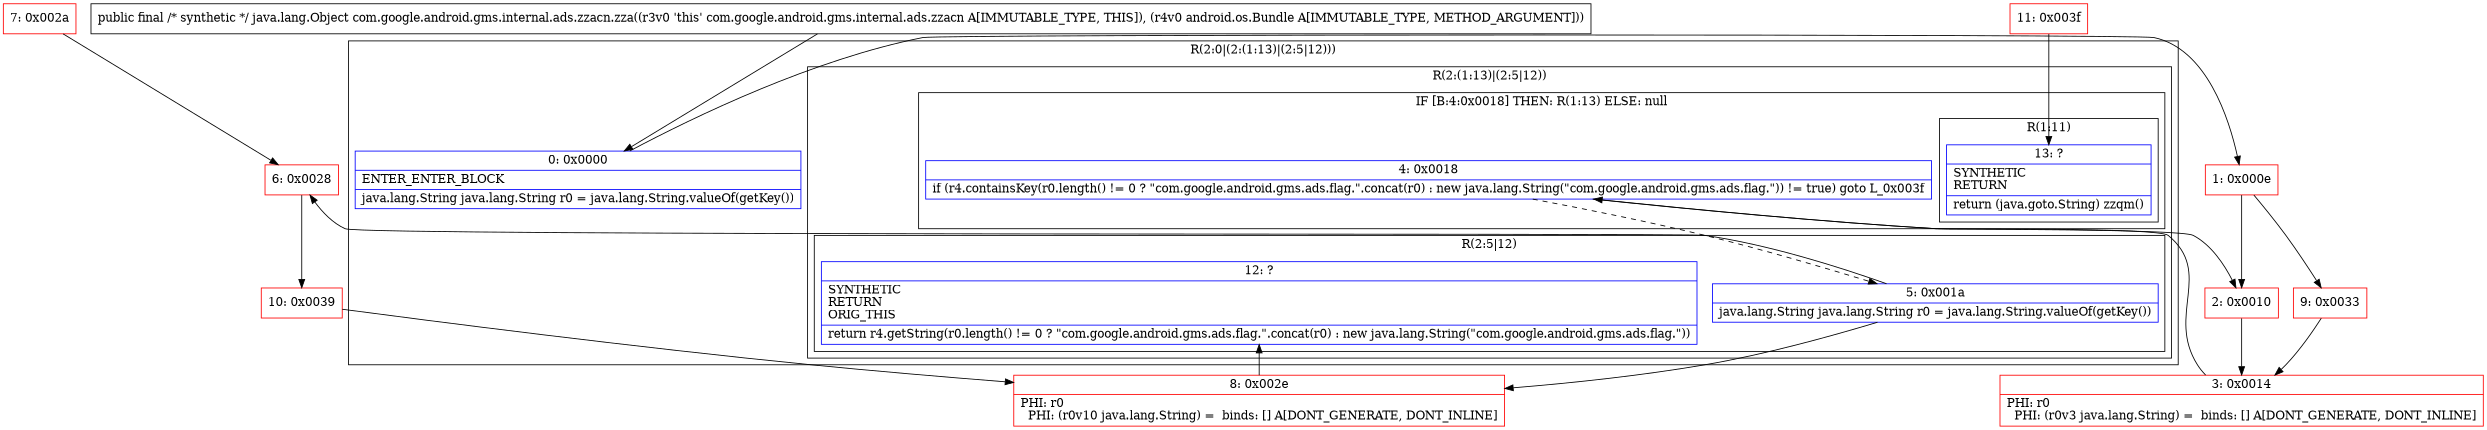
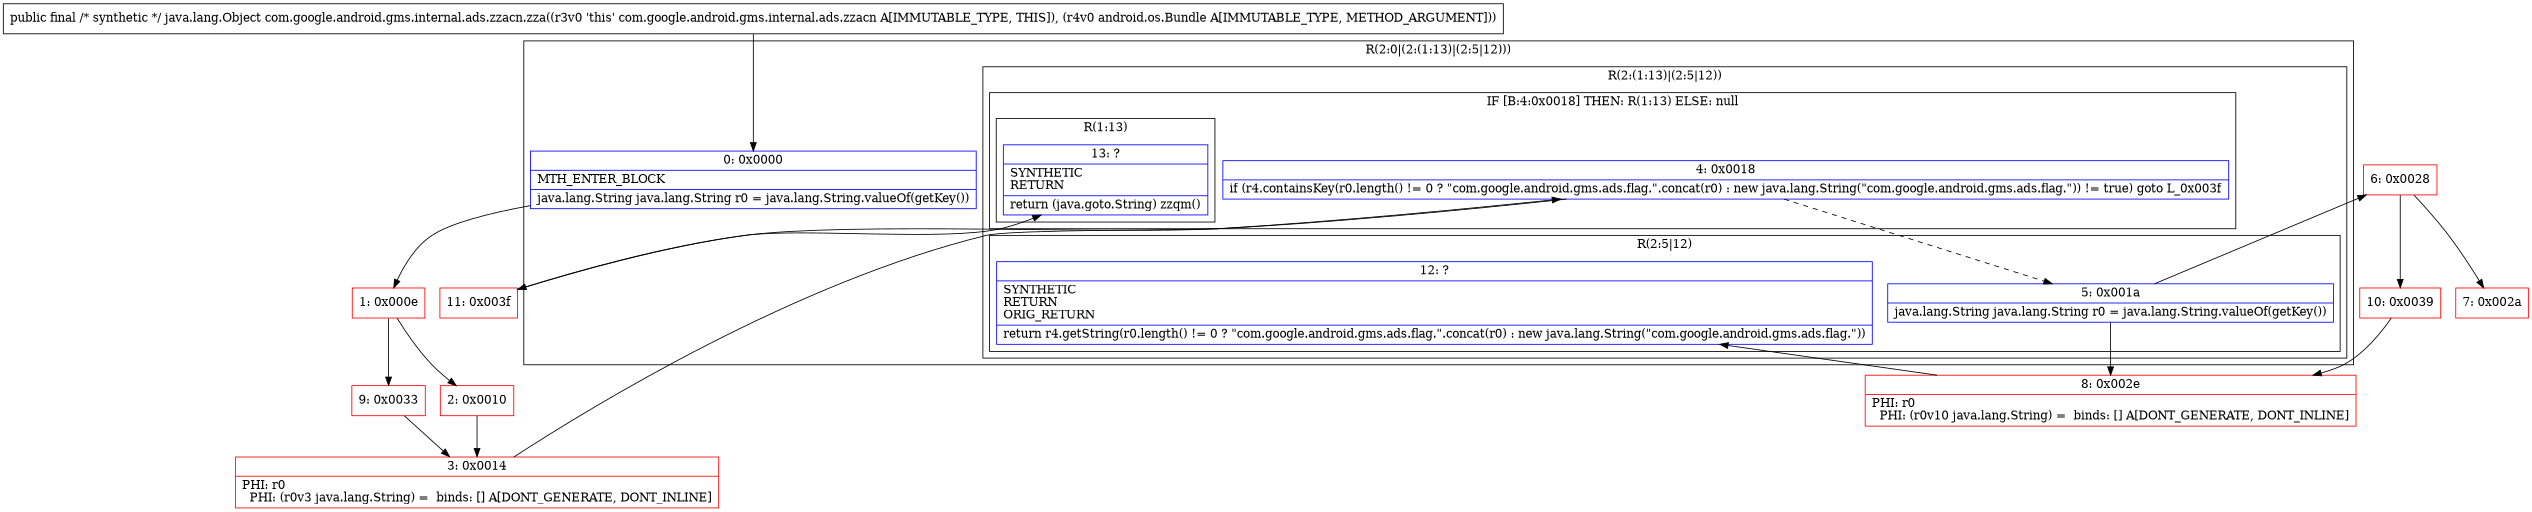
edge "7: 0x002a" -> "6: 0x0028": reversed
cluster "R(1:11)": label "R(1:11)" -> "R(1:13)"
node "0: 0x0000": text "ENTER_ENTER_BLOCK" -> "MTH_ENTER_BLOCK"
edge "4: 0x0018" -> "2: 0x0010": now "4: 0x0018" -> "11: 0x003f"
node "12: ?": text "ORIG_THIS" -> "ORIG_RETURN"
